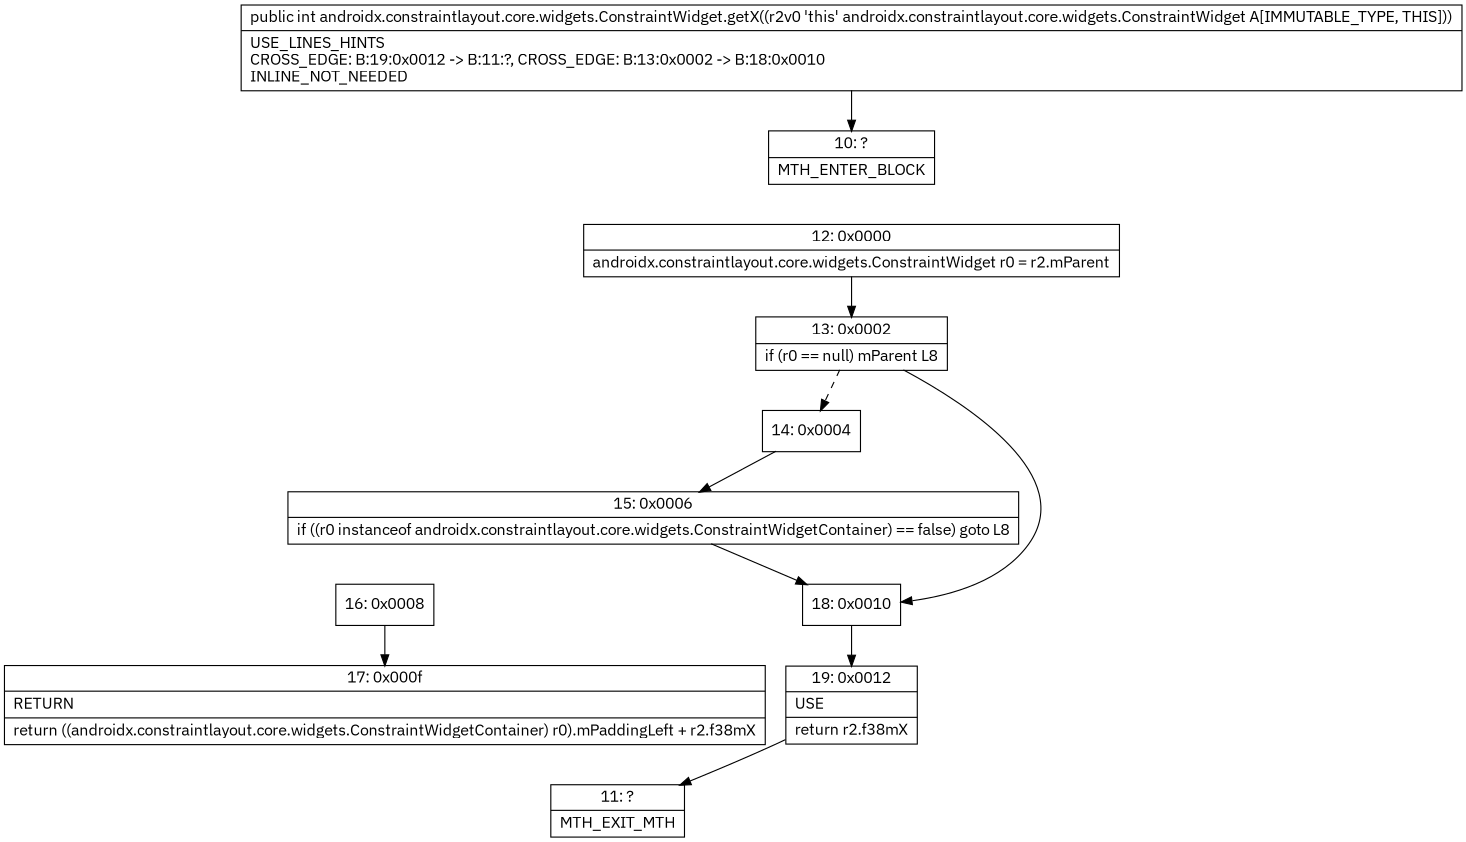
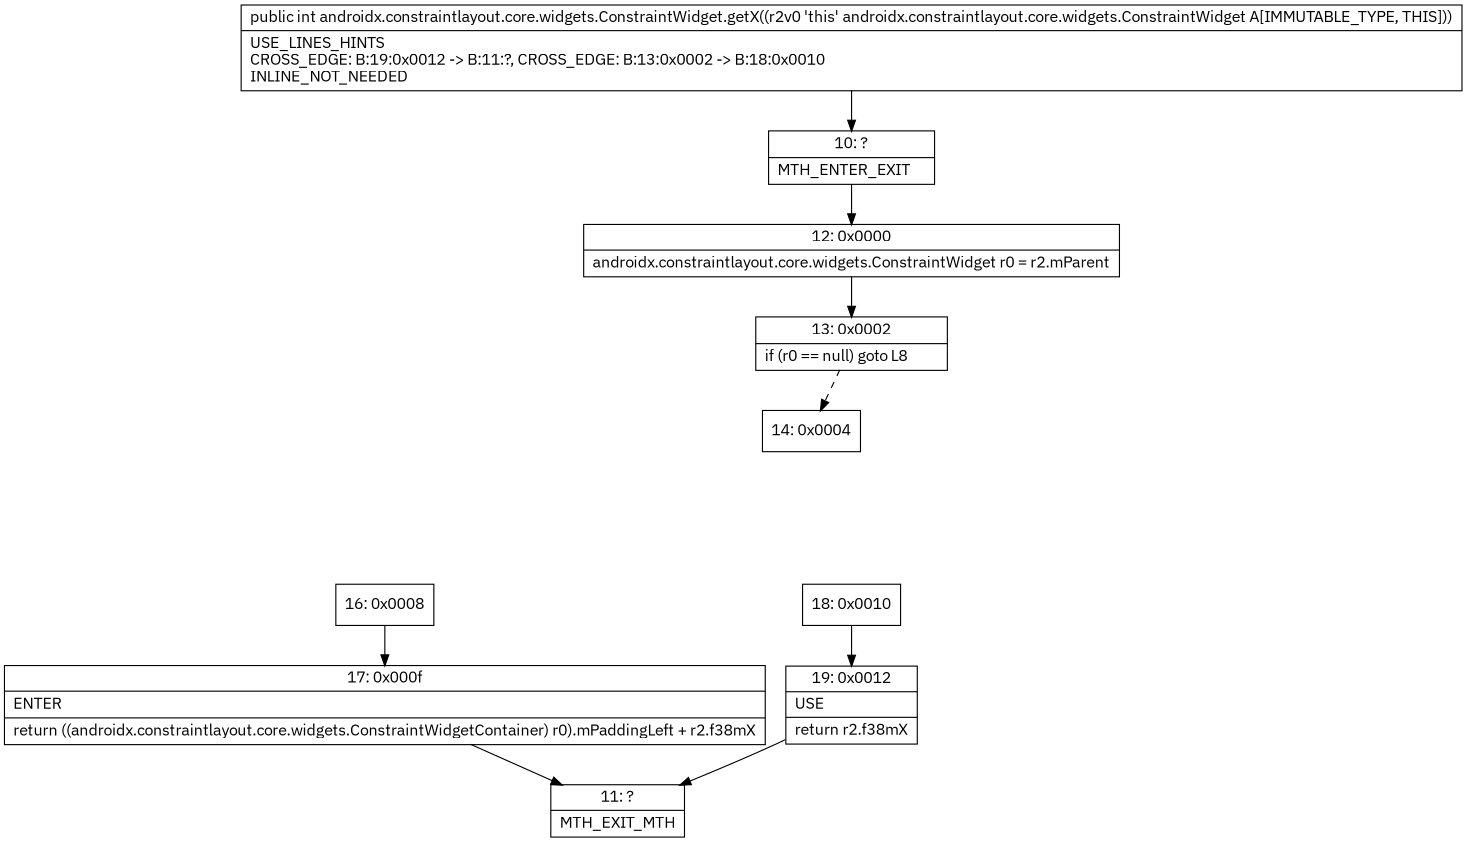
node "10: ?": text "MTH_ENTER_BLOCK" -> "MTH_ENTER_EXIT"
edge "10: ?" -> "12: 0x0000": added
node "13: 0x0002": text "if (r0 == null) mParent L8" -> "if (r0 == null) goto L8"
edge "13: 0x0002" -> "18: 0x0010": removed
node "15: 0x0006": removed
node "17: 0x000f": text "RETURN" -> "ENTER"
edge "17: 0x000f" -> "11: ?": added
